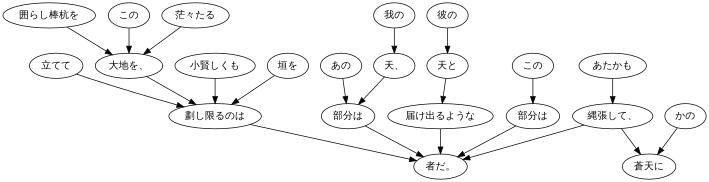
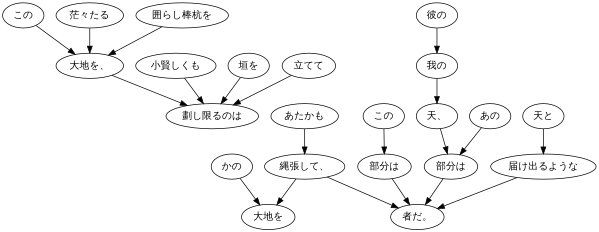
edge "彼の" -> "天と": now "彼の" -> "我の"
edge "劃し限るのは" -> "者だ。": removed
node "蒼天に": label "蒼天に" -> "大地を"
